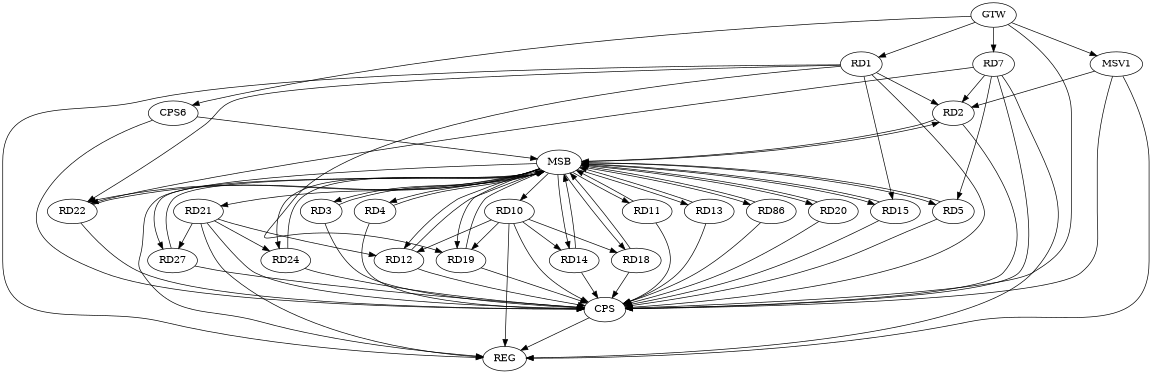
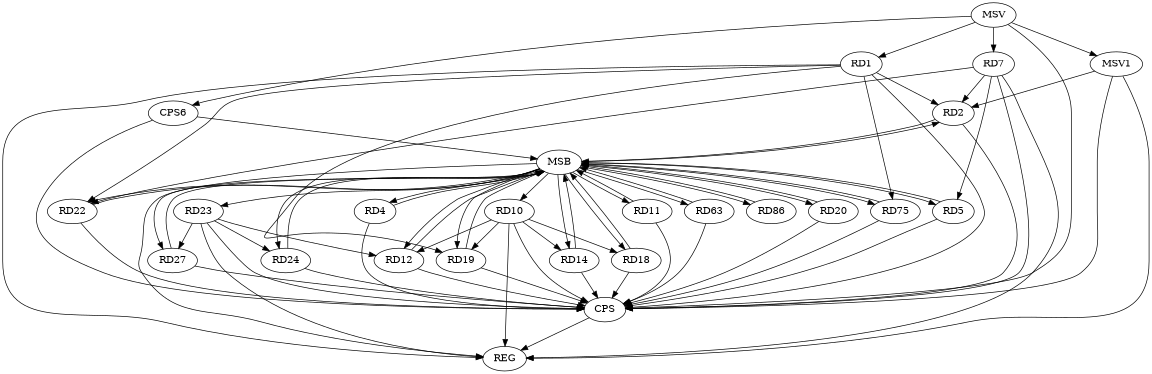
node "GTW": label "GTW" -> "MSV"
node "RD21": label "RD21" -> "RD23"
node "RD3": removed
node "RD13": label "RD13" -> "RD63"
node "RD15": label "RD15" -> "RD75"
edge "RD86" -> "CPS": removed
